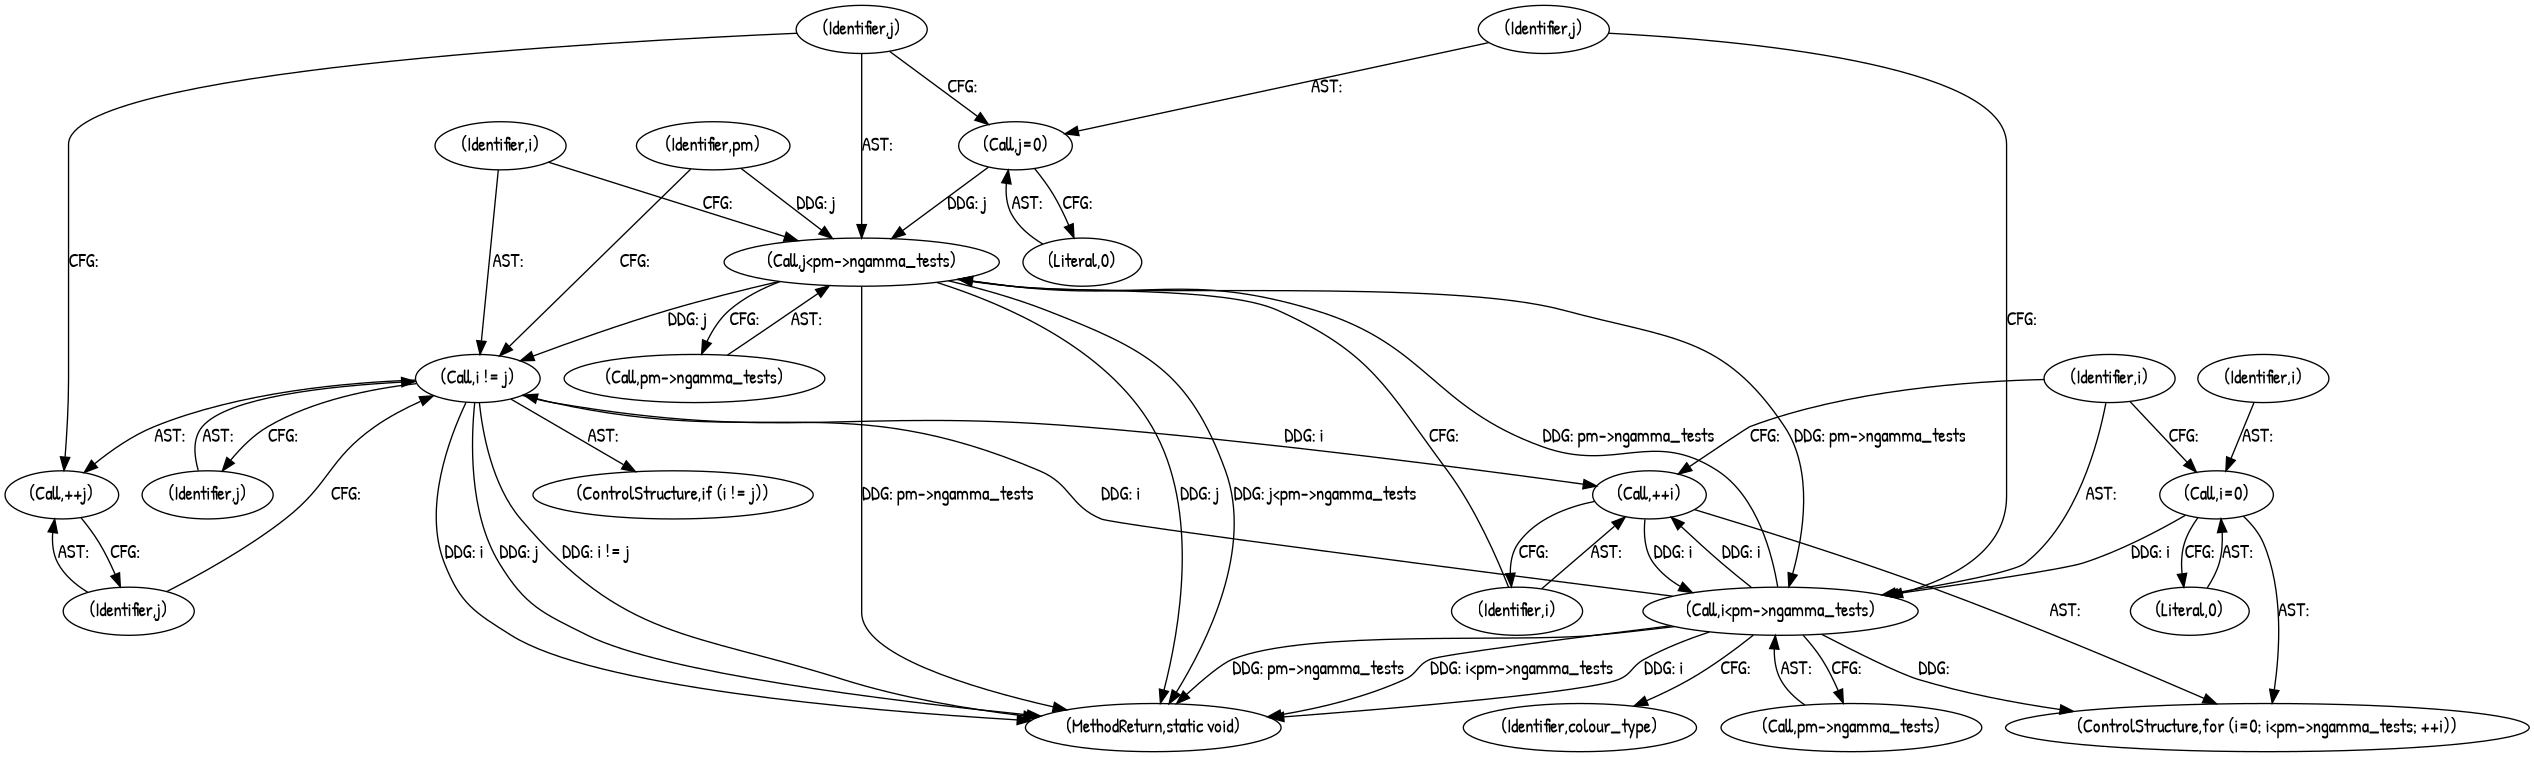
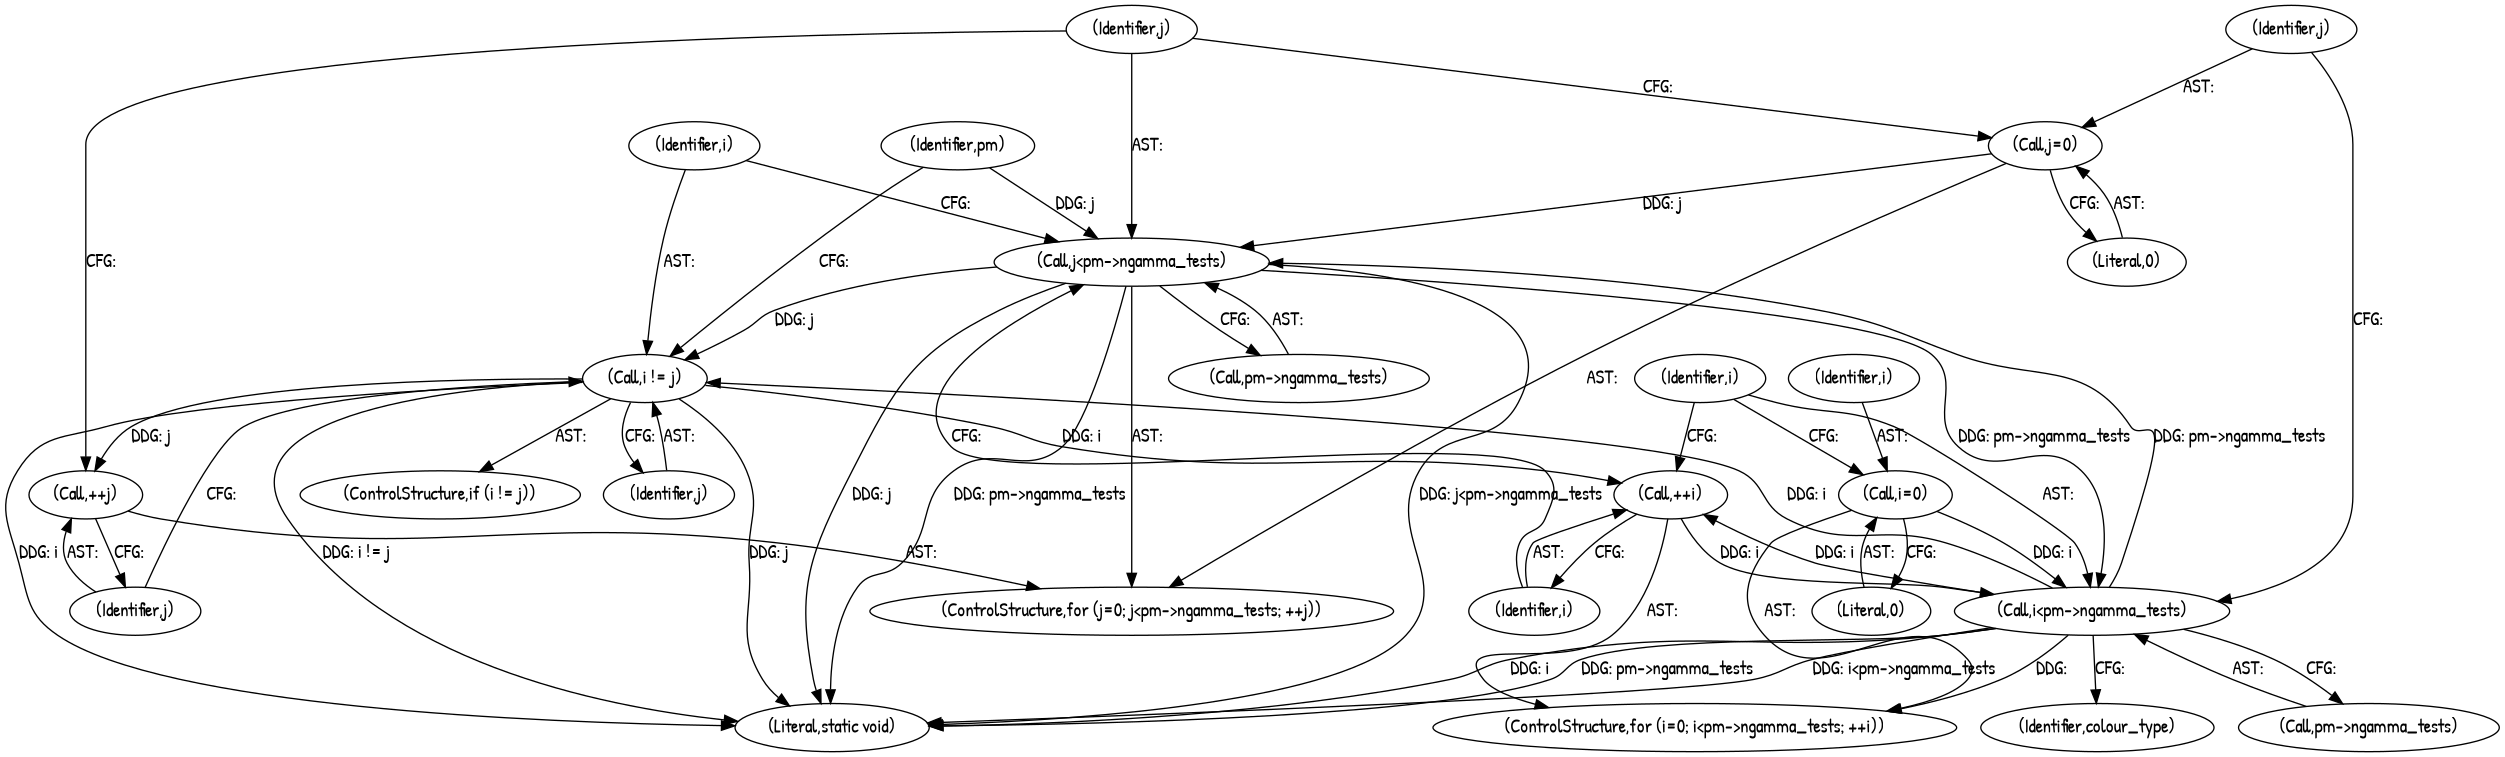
edge "(Call,i != j)" -> "(Call,++j)": label "AST: " -> "DDG: j"
node "(ControlStructure,for (j=0; j<pm->ngamma_tests; ++j))": added
node "(MethodReturn,static void)": label "(MethodReturn,static void)" -> "(Literal,static void)"
